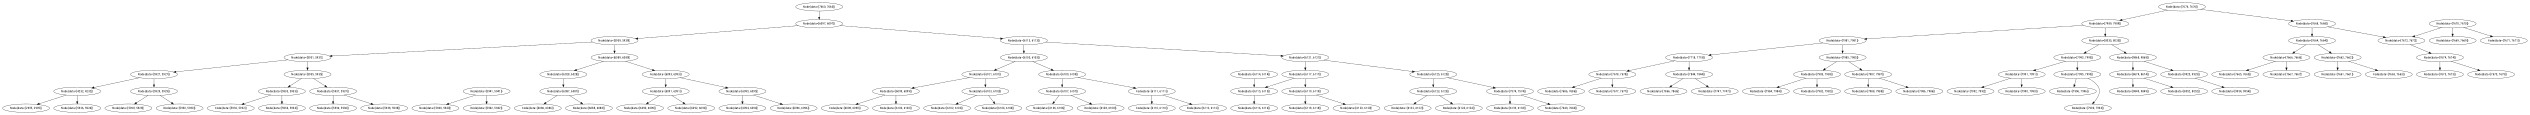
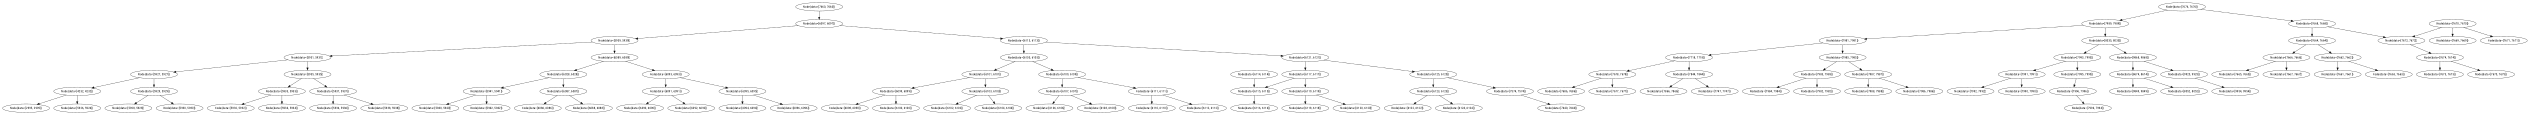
edge "Node{data=[6028, 6028]}" -> "Node{data=[5941, 5941]}": added
edge "Node{data=[7995, 7995]}" -> "Node{data=[7994, 7994]}": now "Node{data=[7996, 7996]}" -> "Node{data=[7994, 7994]}"
node "Node{data=[6133, 6133]}": removed
